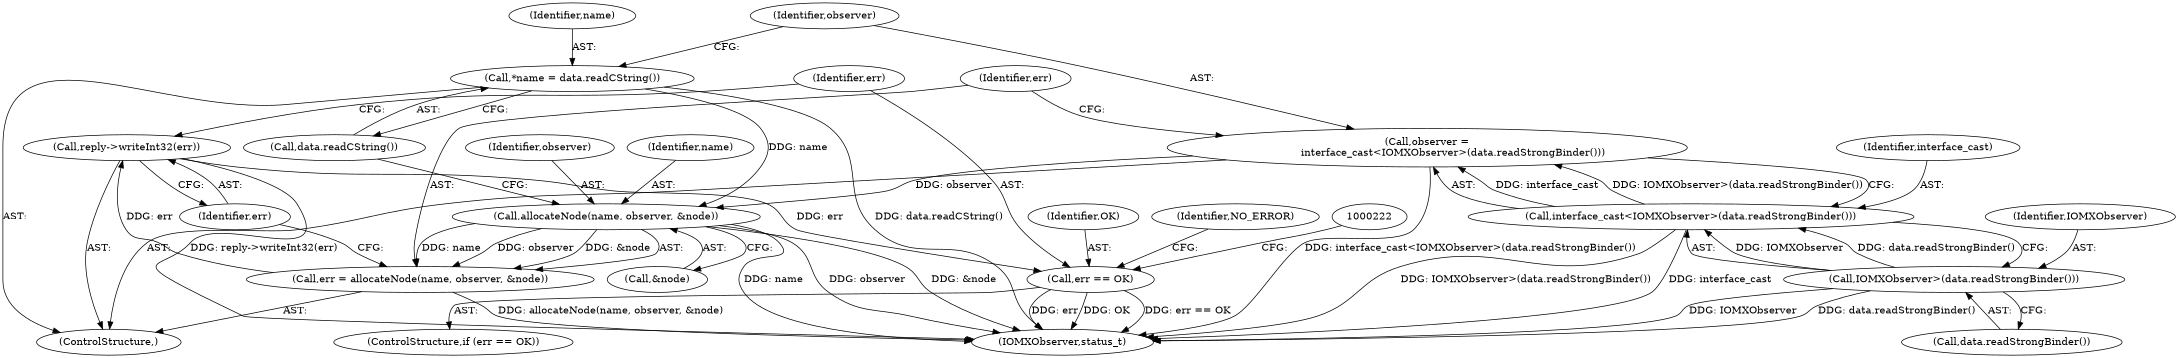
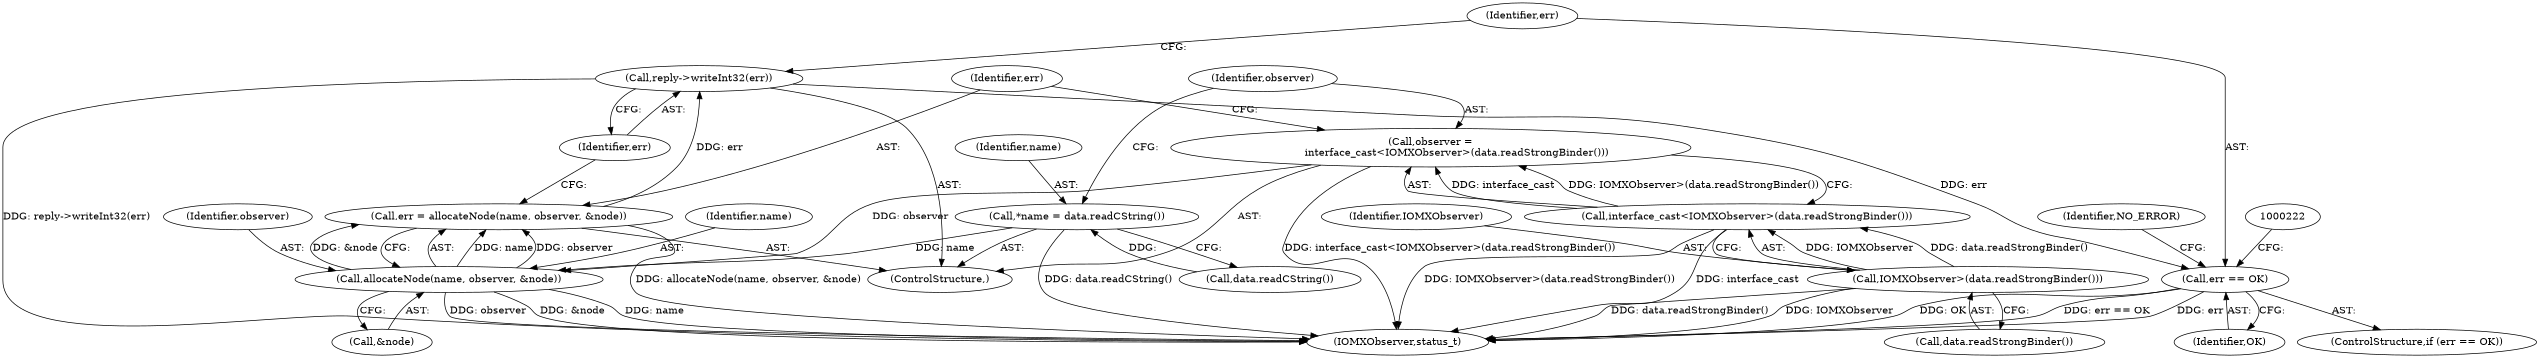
edge "(Call,data.readCString())" -> "(Call,*name = data.readCString())": label "AST: " -> "DDG: "
node "(Identifier,interface_cast)": removed
edge "(Call,data.readCString())" -> "(Call,allocateNode(name, observer, &node))": now "(Call,err = allocateNode(name, observer, &node))" -> "(Call,allocateNode(name, observer, &node))"
edge "(Call,err == OK)" -> "(Identifier,OK)": added, label "CFG:"
